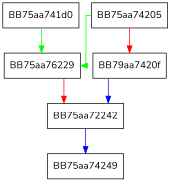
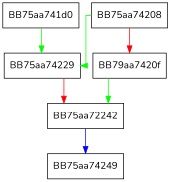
node "BB75aa74205": label "BB75aa74205" -> "BB75aa74208"
node "BB75aa76229": label "BB75aa76229" -> "BB75aa74229"
edge "BB79aa7420f" -> "BB75aa72242": color blue -> green
